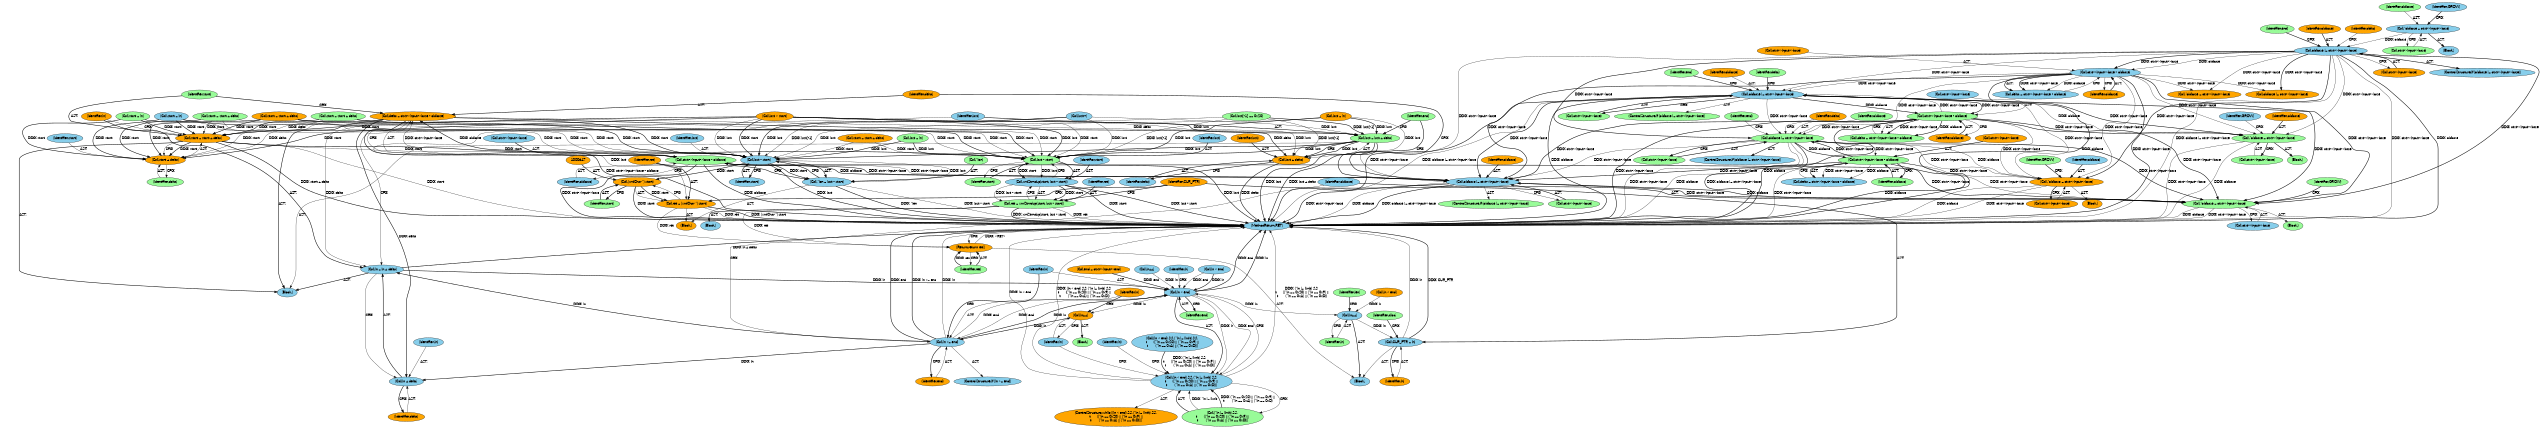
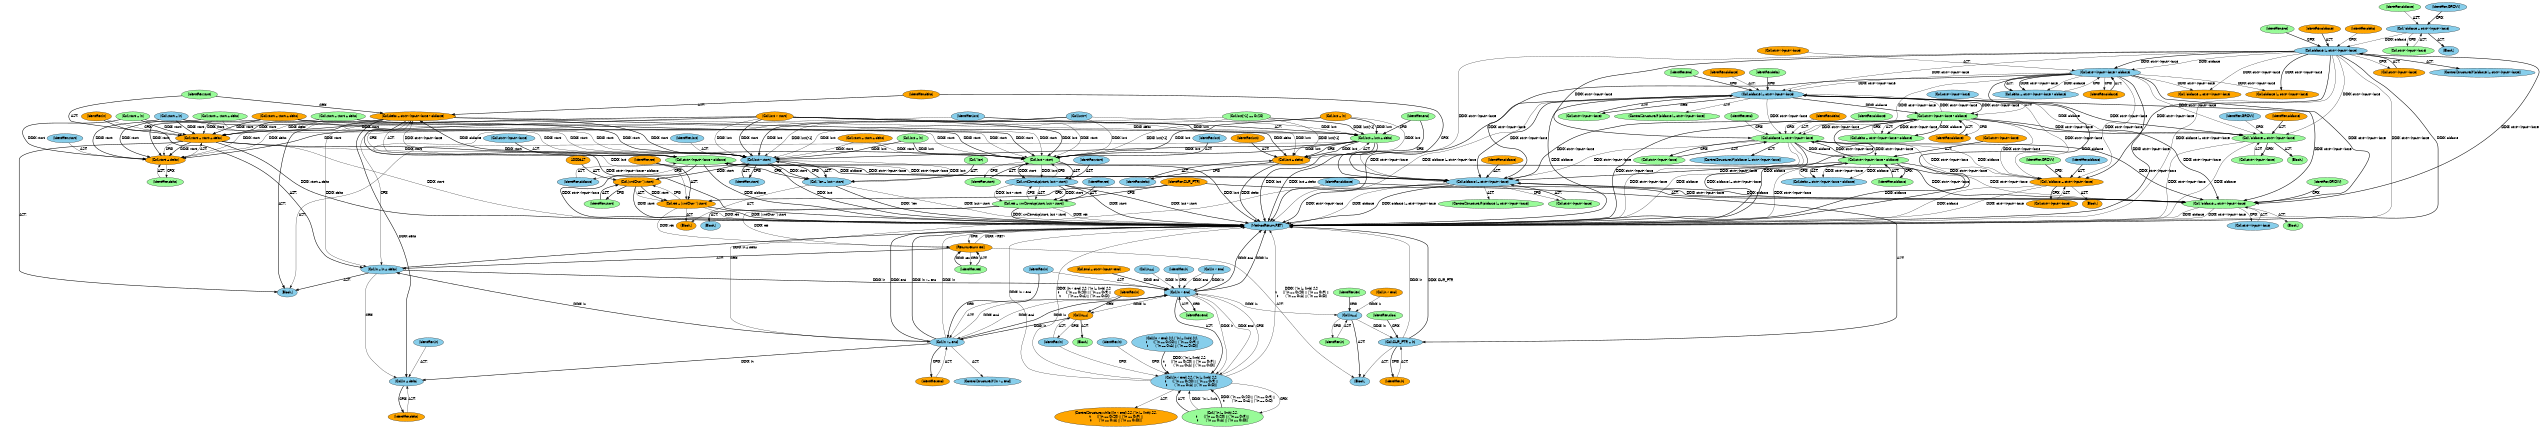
edge "(Call,in + delta)" -> "(Call,in = in + delta)": now "(Return,return ret;)" -> "(Call,in = in + delta)"
